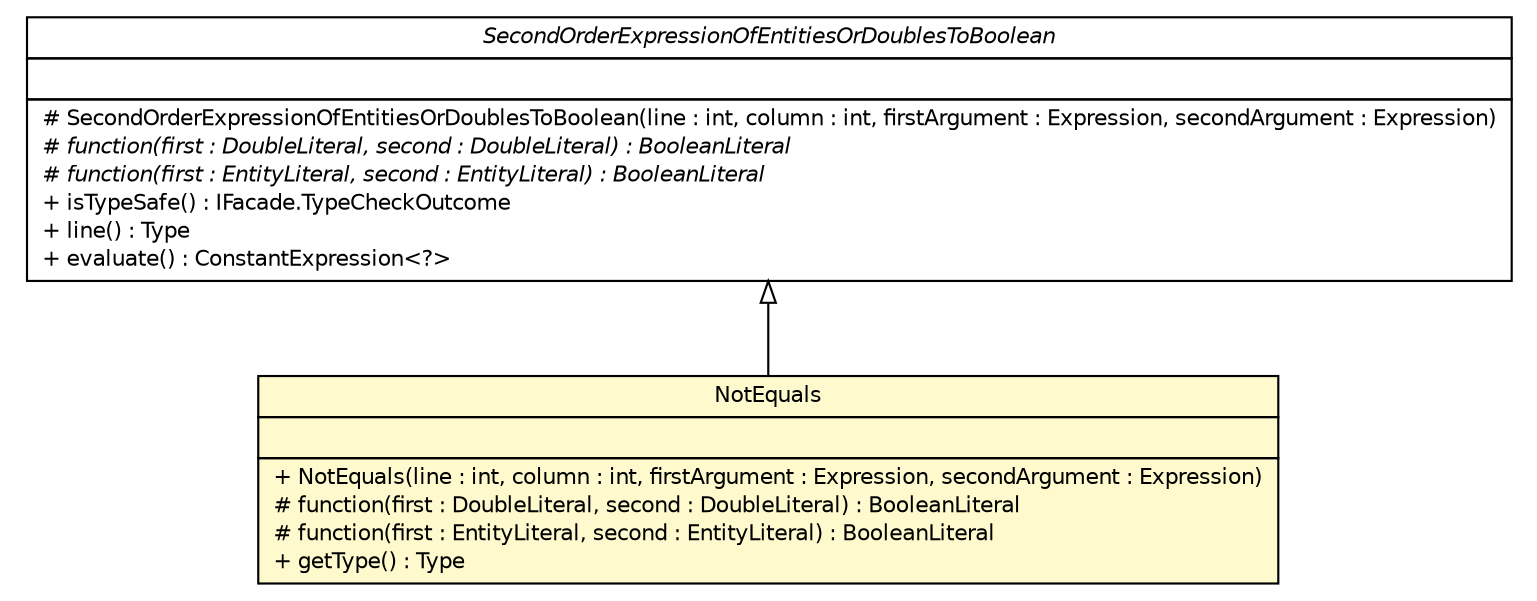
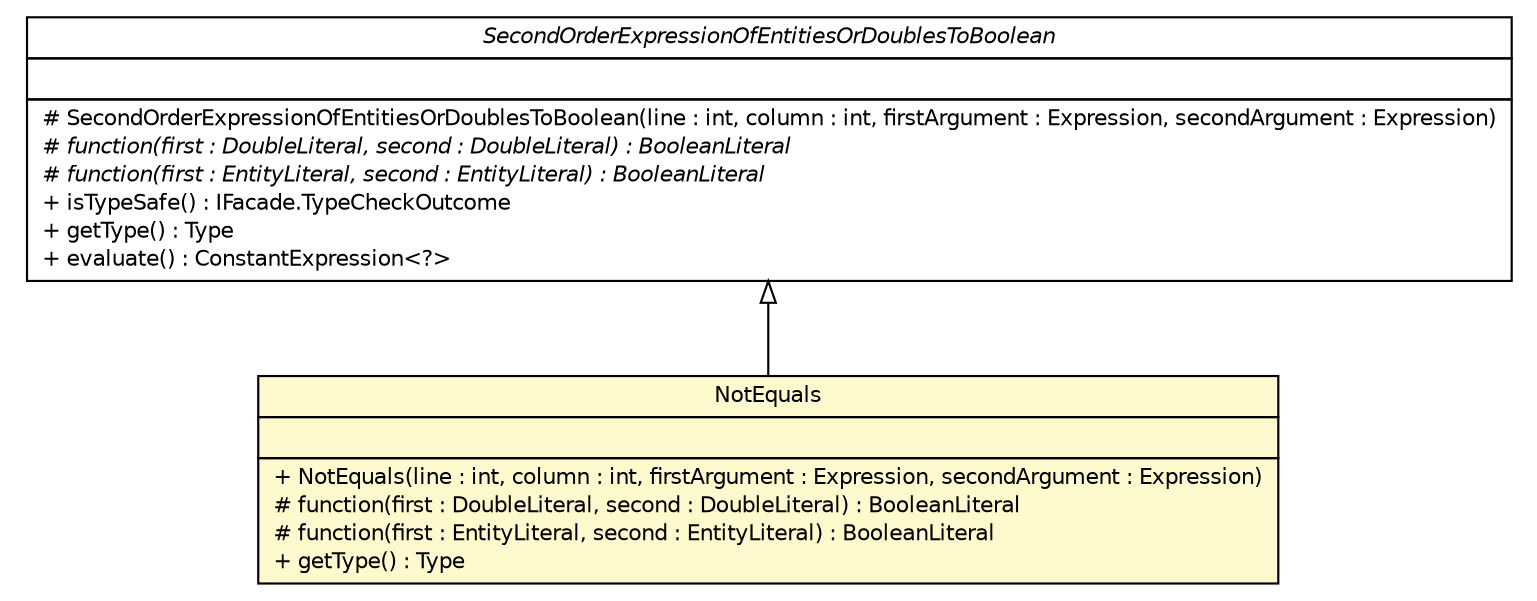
node "SecondOrderExpressionOfEntitiesOrDoublesToBoolean": text "+ line() : Type" -> "+ getType() : Type"
